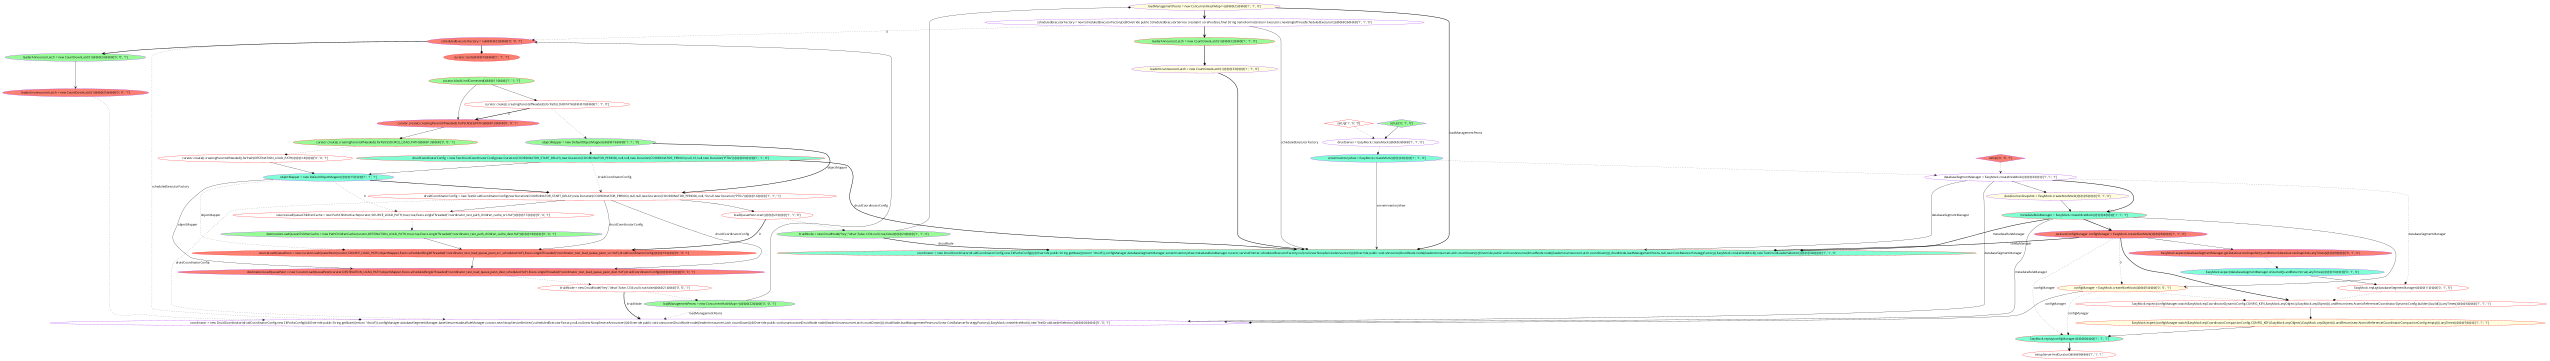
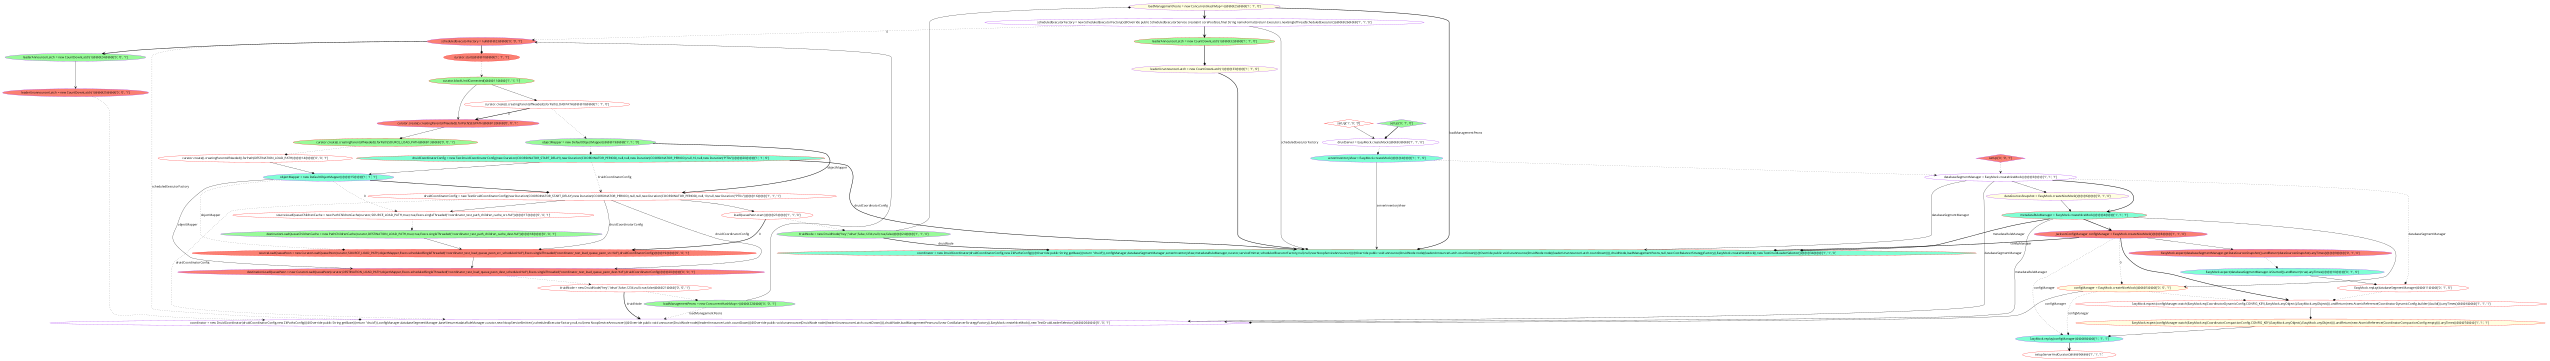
edge "curator.start()@@@10@@@['1', '1', '1']" -> "curator.blockUntilConnected()@@@11@@@['1', '1', '1']": added
edge "setUp['1', '0', '0']" -> "druidServer = EasyMock.createMock()@@@3@@@['1', '1', '0']": style dotted -> solid
edge "setUp['0', '1', '0']" -> "druidServer = EasyMock.createMock()@@@3@@@['1', '1', '0']": style solid -> bold
node "EasyMock.replay(configManager)@@@8@@@['1', '1', '1']": color red -> purple
